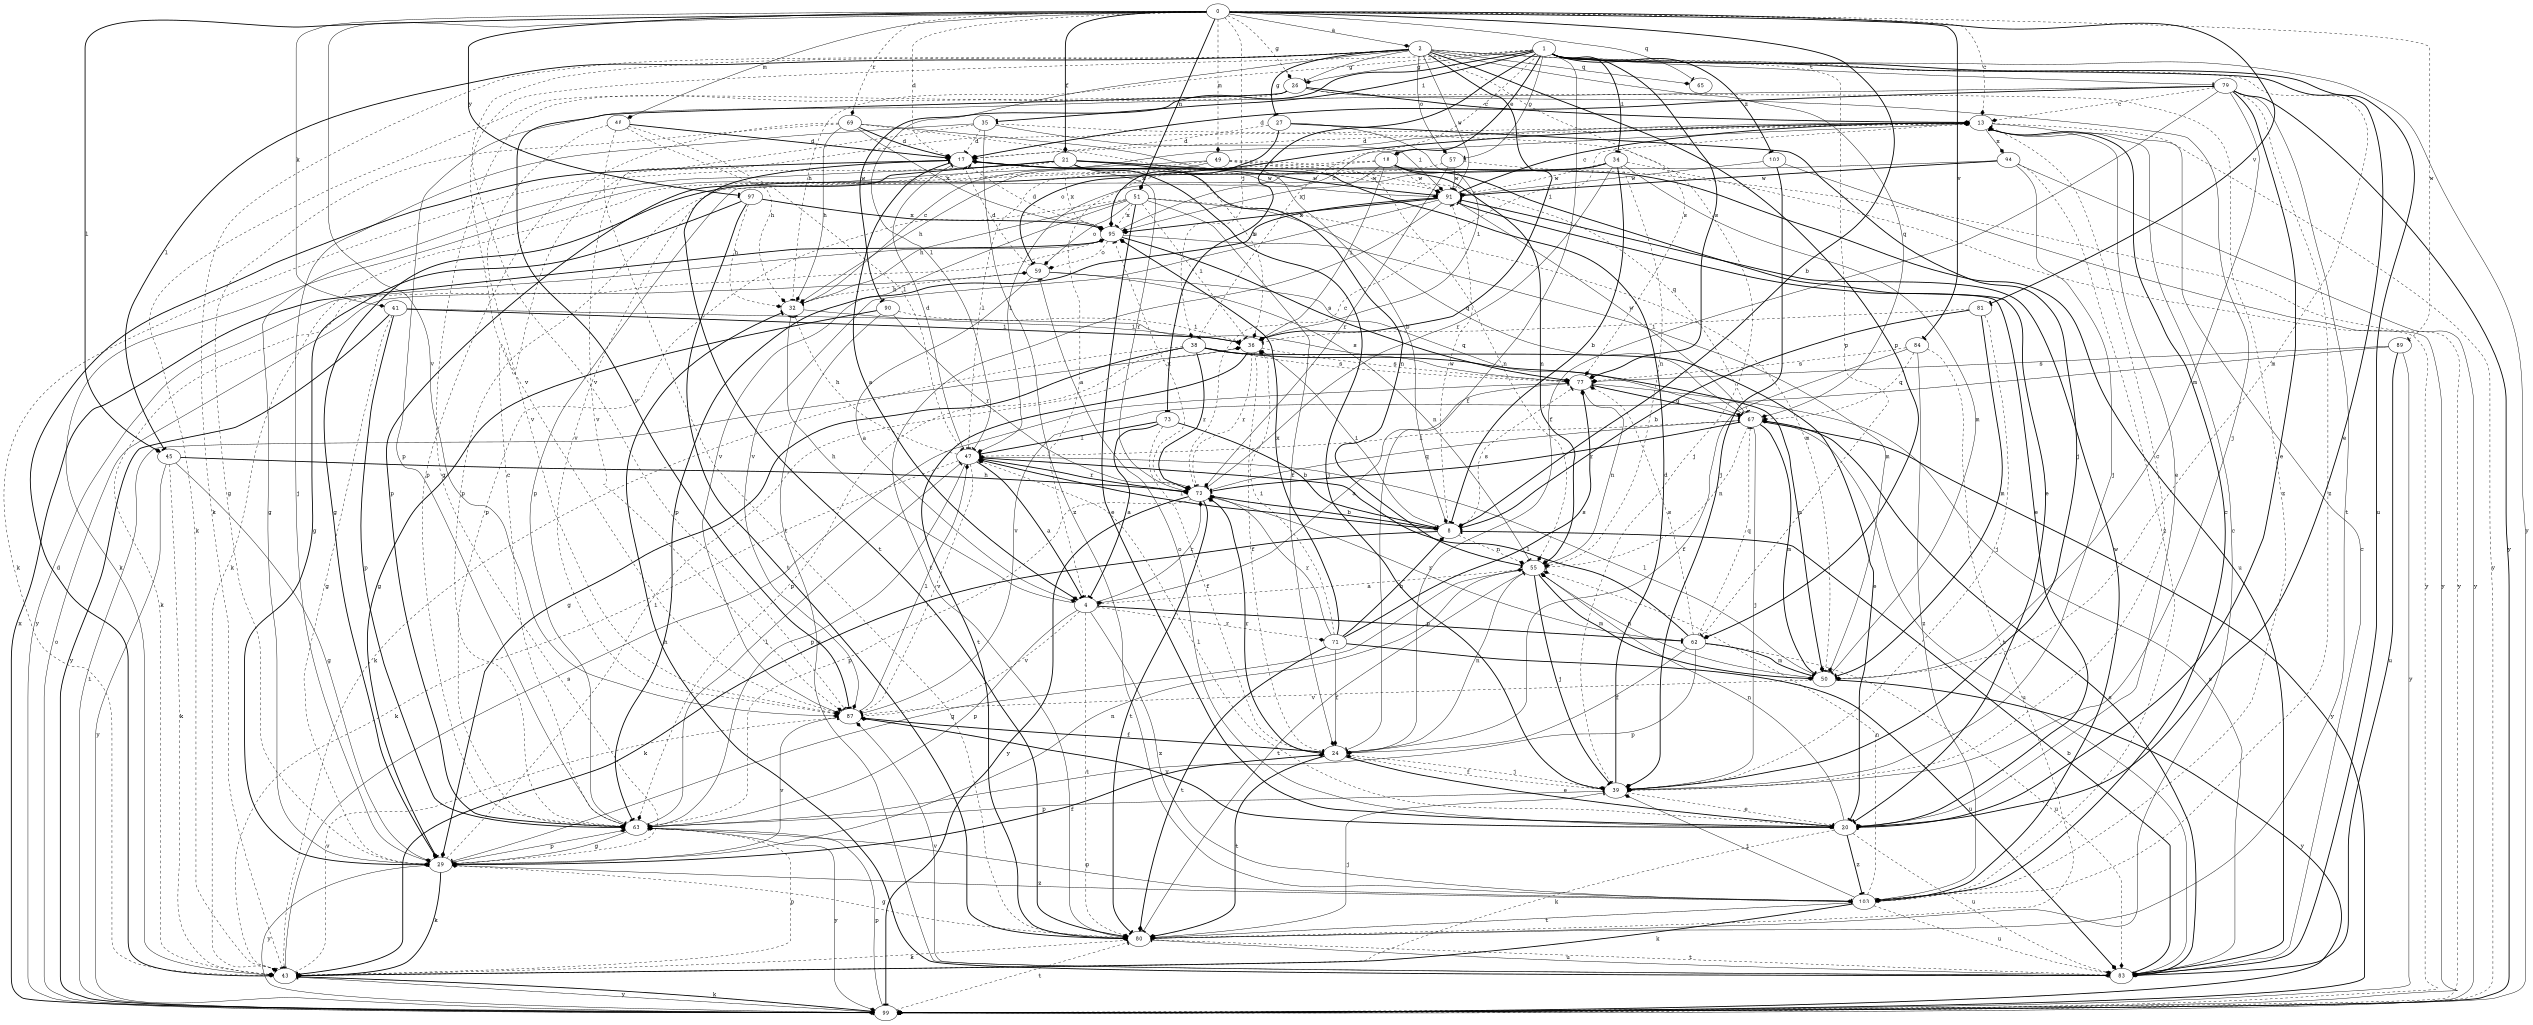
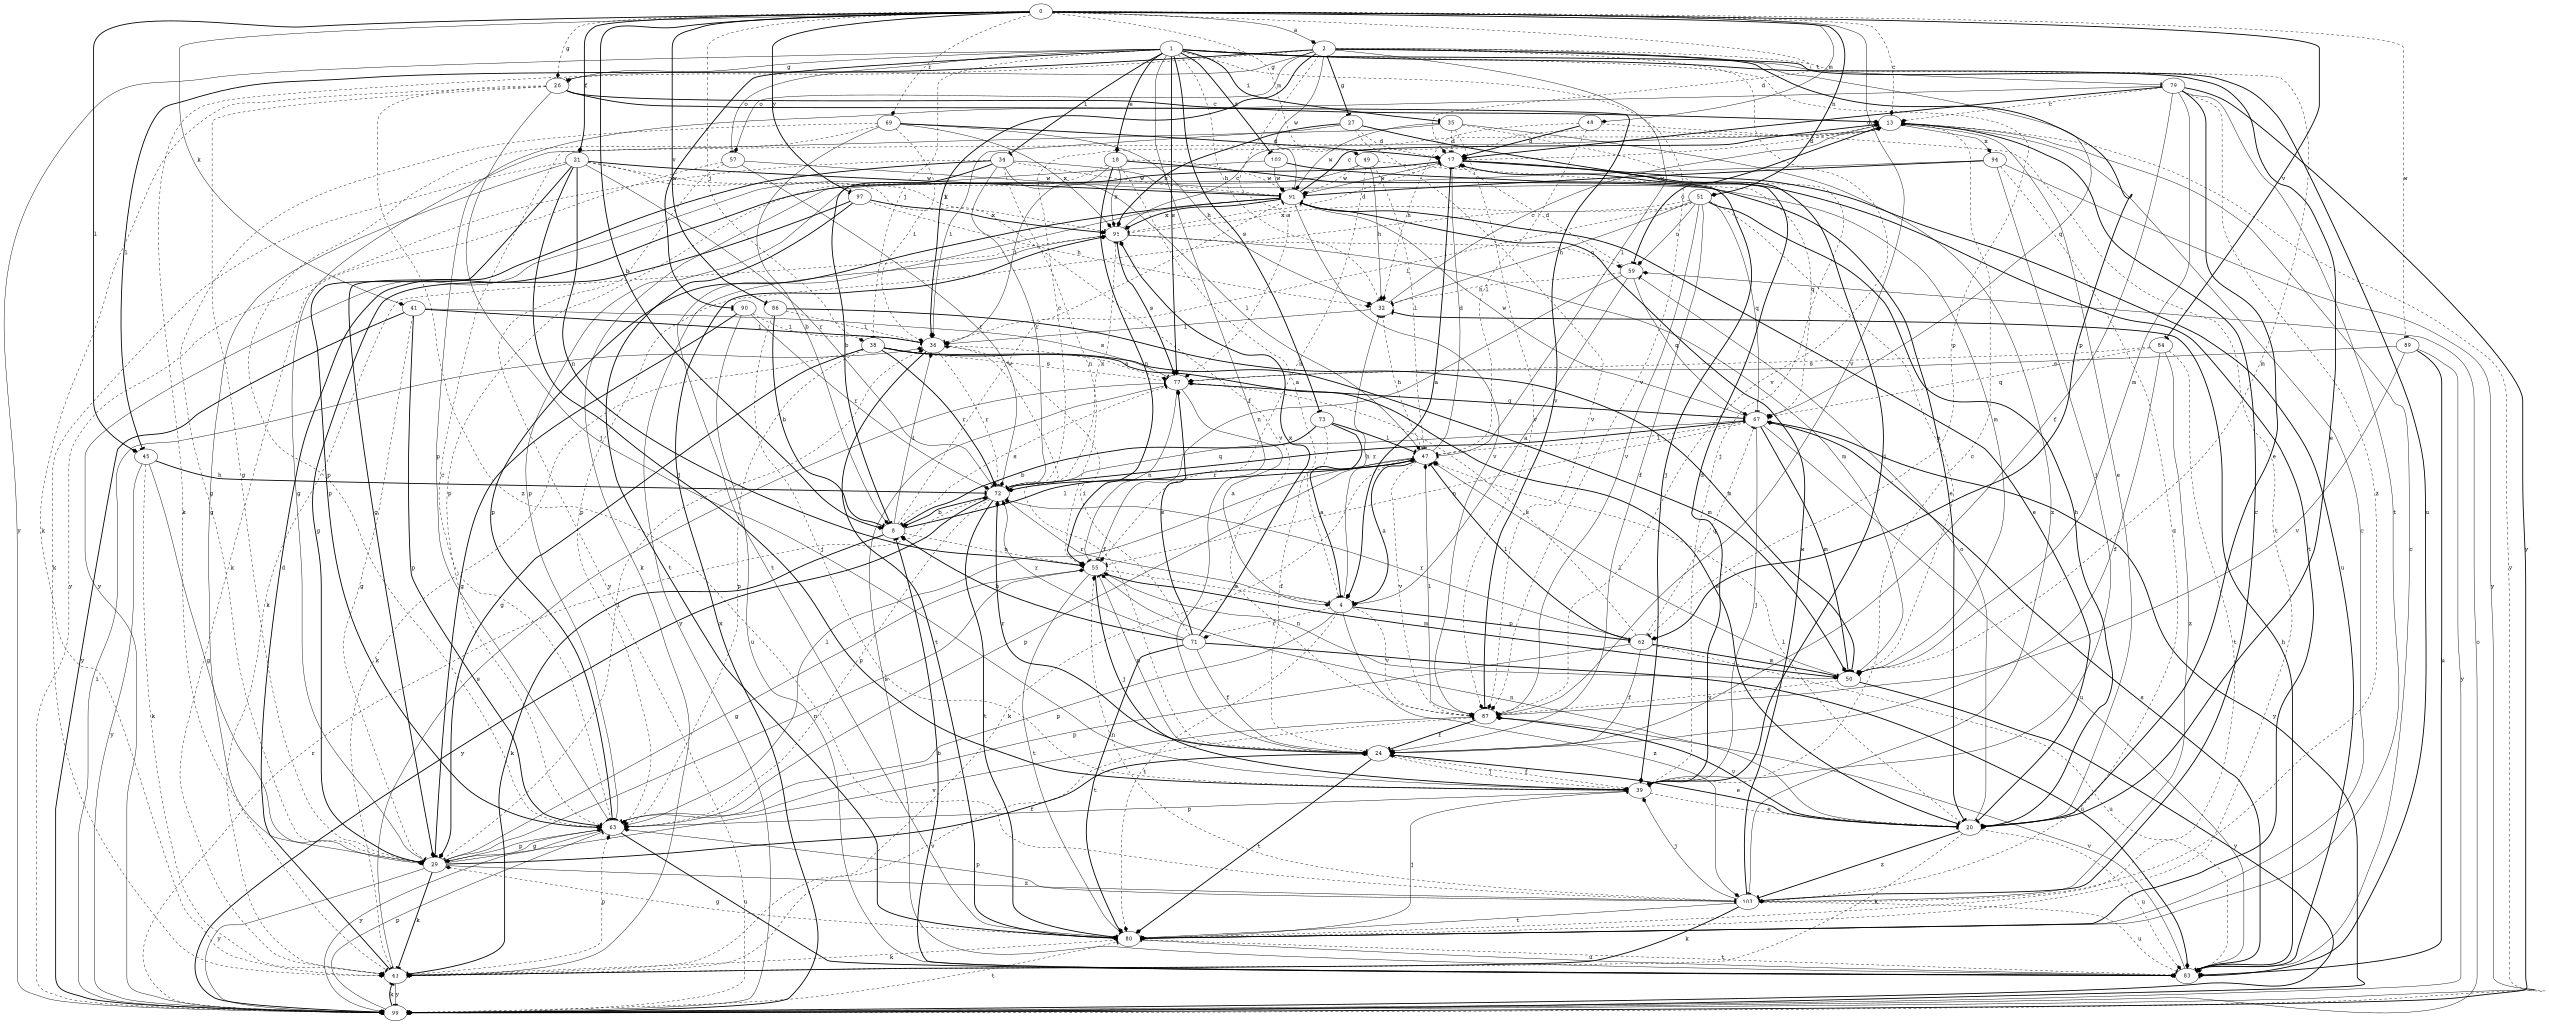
node "65": removed
edge "35" -> "91": label "i" -> "w"
node "81": label "81" -> "86"
edge "48" -> "87": now "27" -> "87"
edge "35" -> "29": label "j" -> "g"
edge "51" -> "20": label "e" -> "h"
edge "99" -> "72": added, label "r"
edge "63" -> "83": added, label "u"
